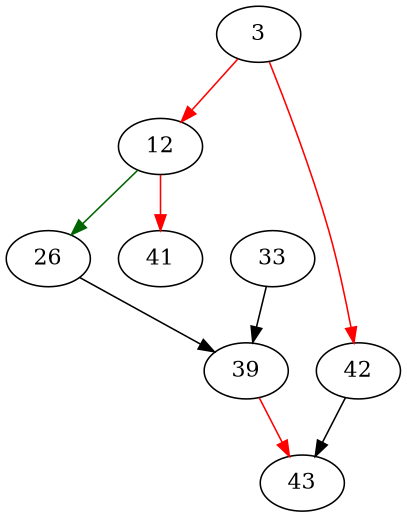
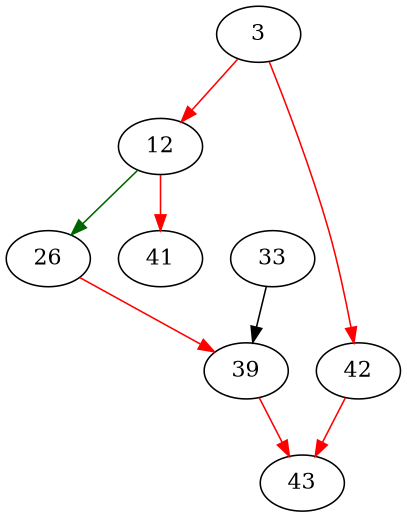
edge "26" -> "39": color black -> red
edge "42" -> "43": color black -> red
